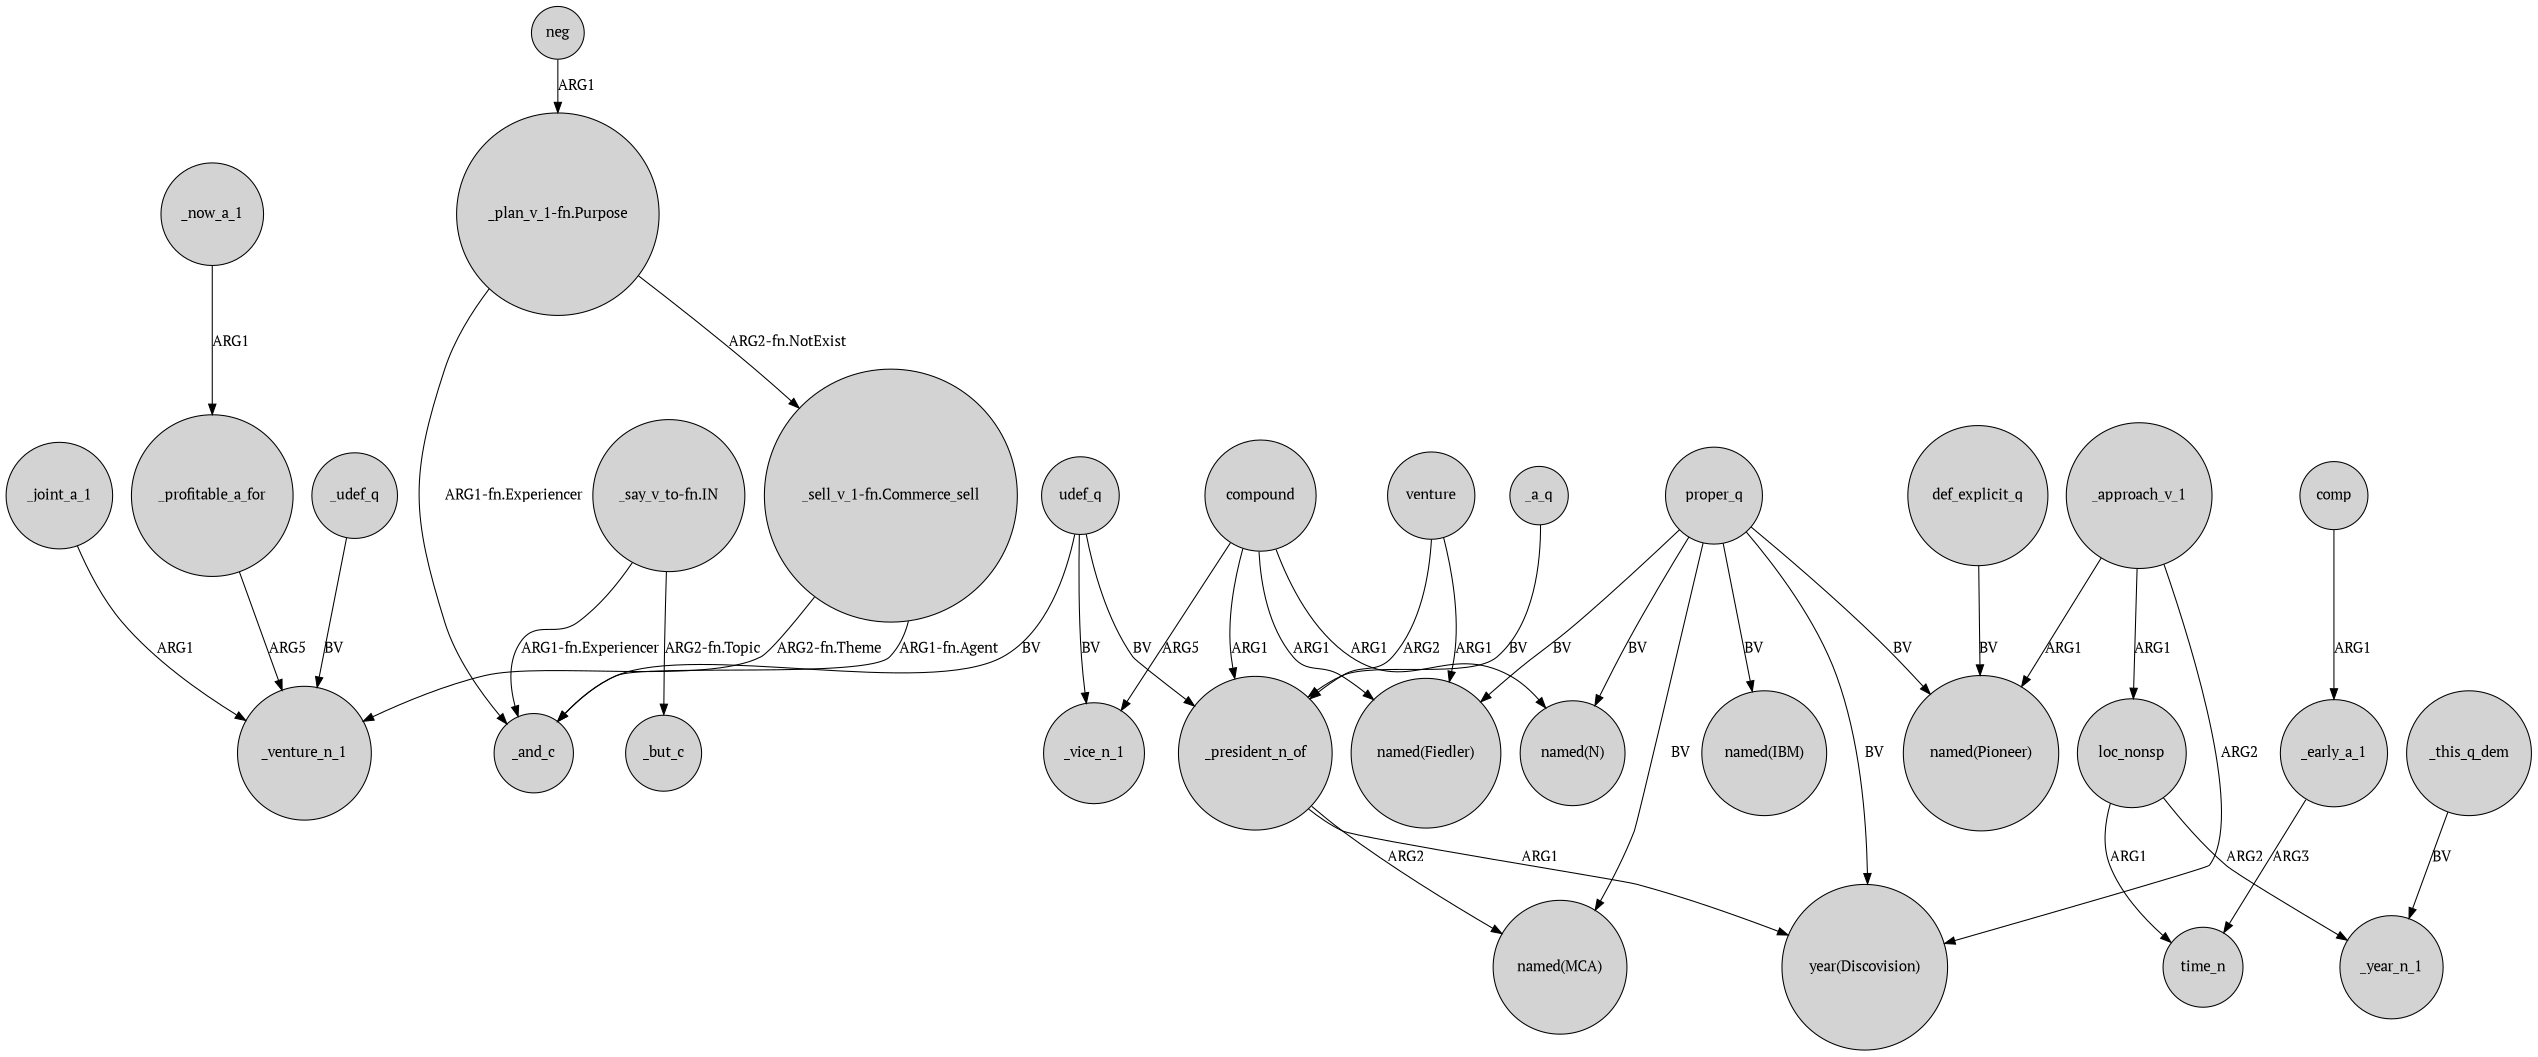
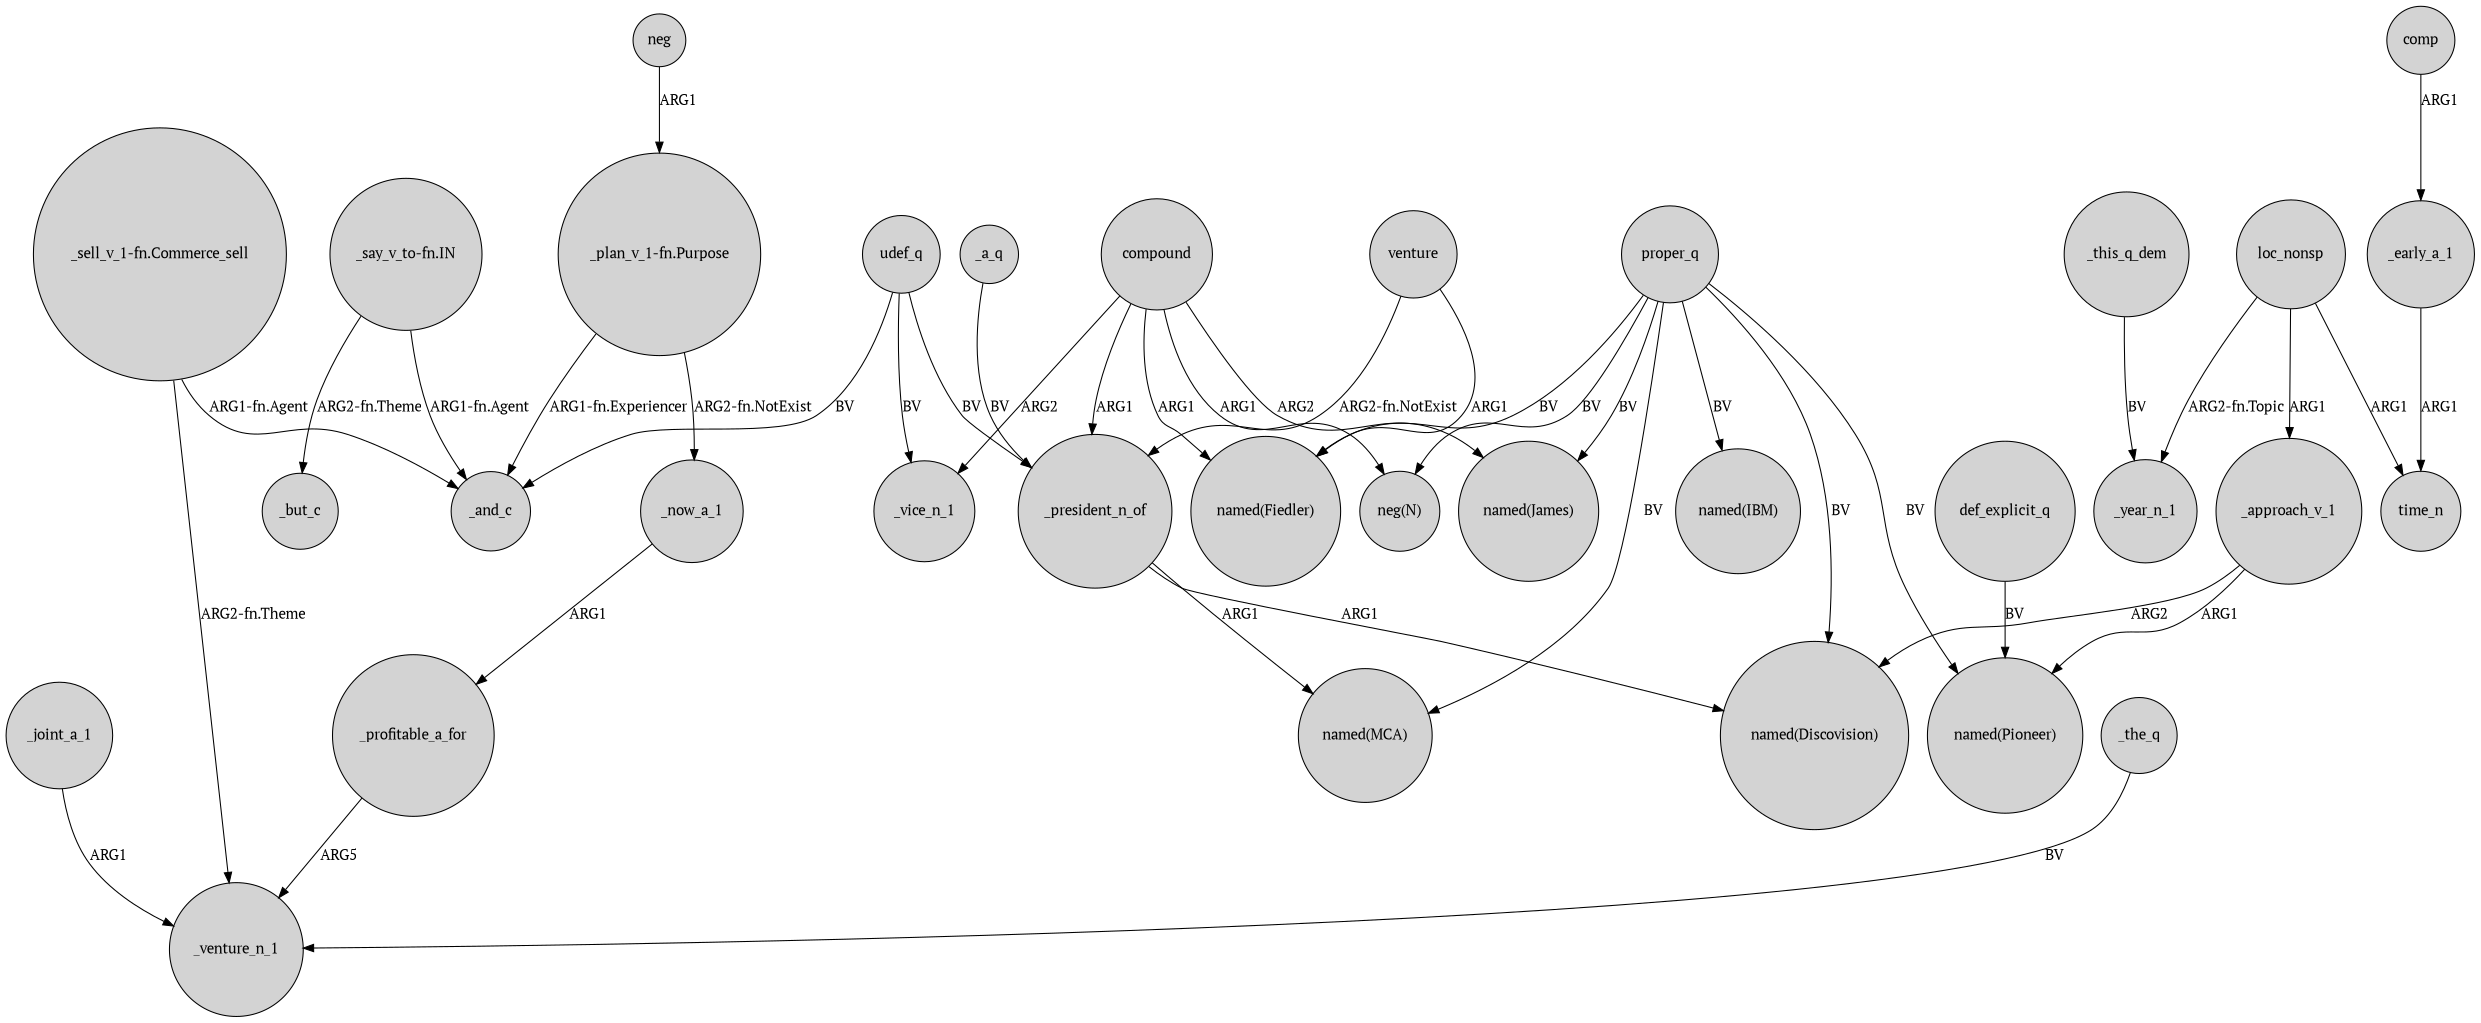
edge "_plan_v_1-fn.Purpose" -> "_sell_v_1-fn.Commerce_sell": now "_plan_v_1-fn.Purpose" -> "_now_a_1"
node "_udef_q": label "_udef_q" -> "_the_q"
node "named(James)": added
edge "_approach_v_1" -> "loc_nonsp": reversed
edge "_say_v_to-fn.IN" -> "_and_c": label "ARG1-fn.Experiencer" -> "ARG1-fn.Agent"
edge "_say_v_to-fn.IN" -> "_but_c": label "ARG2-fn.Topic" -> "ARG2-fn.Theme"
edge "compound" -> "_vice_n_1": label "ARG5" -> "ARG2"
edge "venture" -> "_president_n_of": label "ARG2" -> "ARG2-fn.NotExist"
node "named(N)": label "named(N)" -> "neg(N)"
edge "_president_n_of" -> "named(MCA)": label "ARG2" -> "ARG1"
edge "loc_nonsp" -> "_year_n_1": label "ARG2" -> "ARG2-fn.Topic"
edge "_early_a_1" -> "time_n": label "ARG3" -> "ARG1"
node "year(Discovision)": label "year(Discovision)" -> "named(Discovision)"
